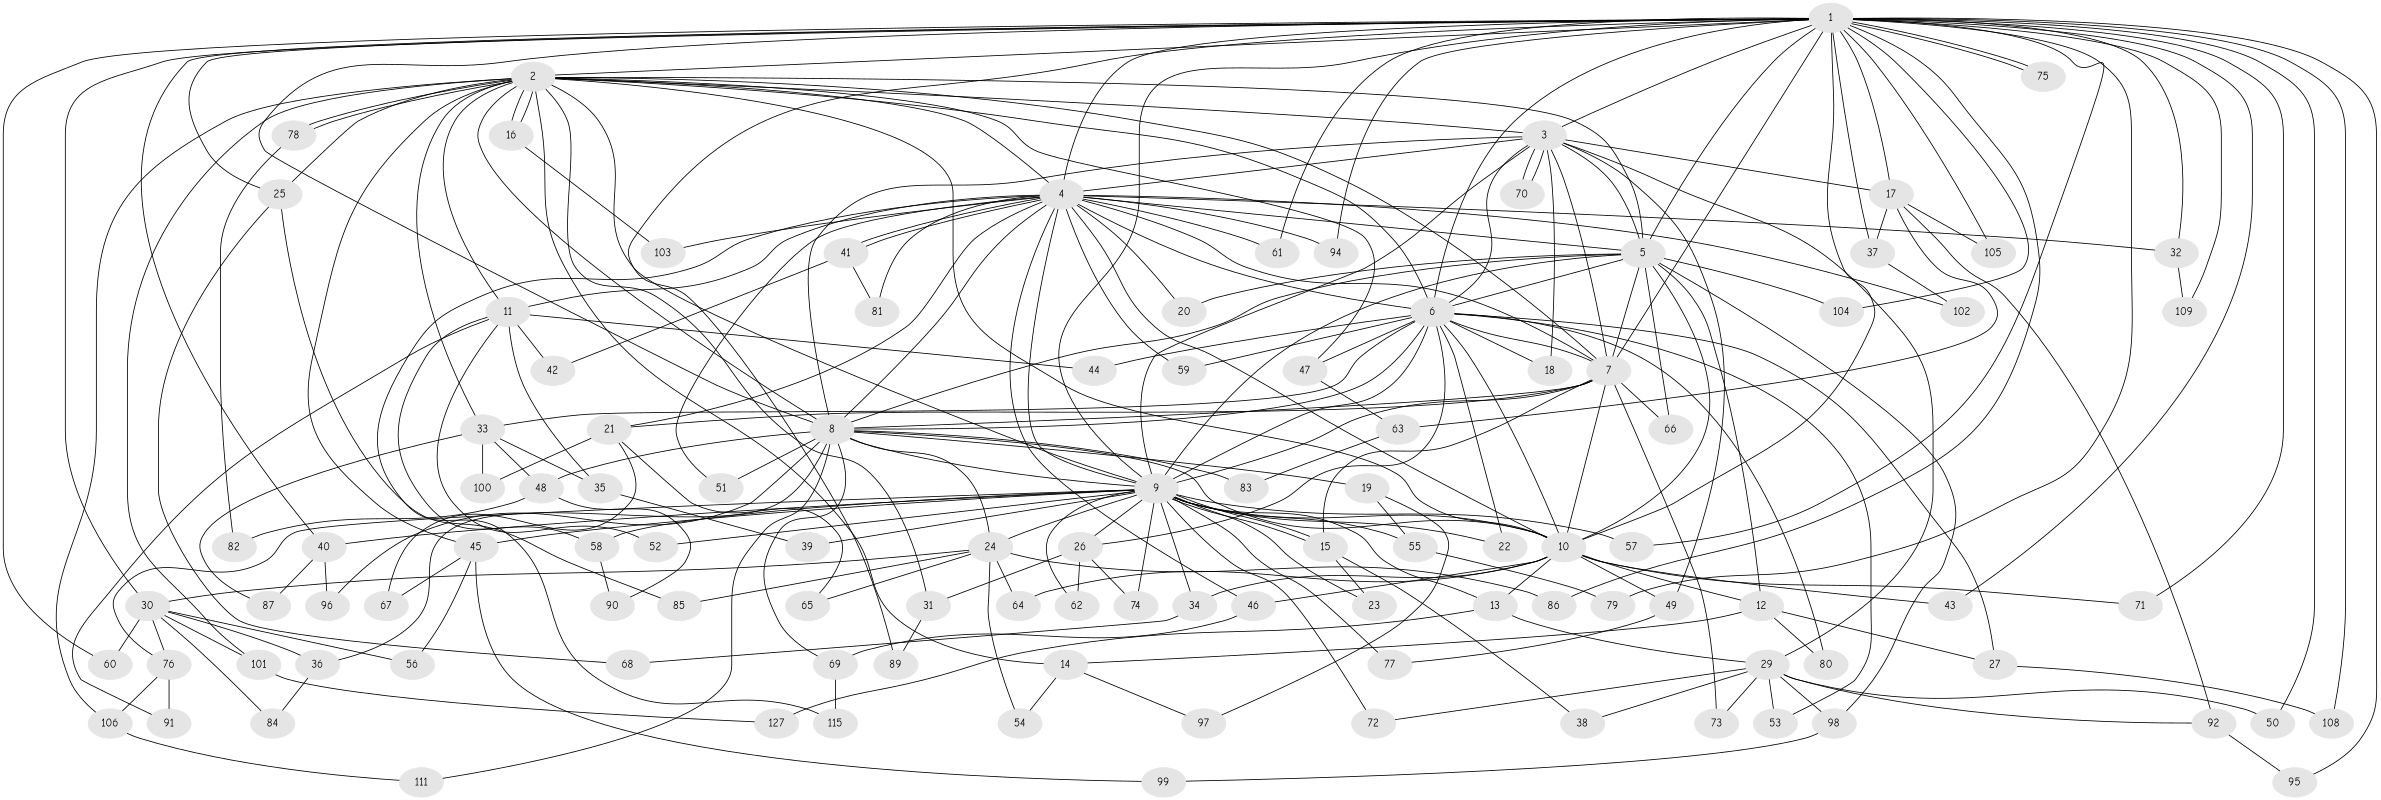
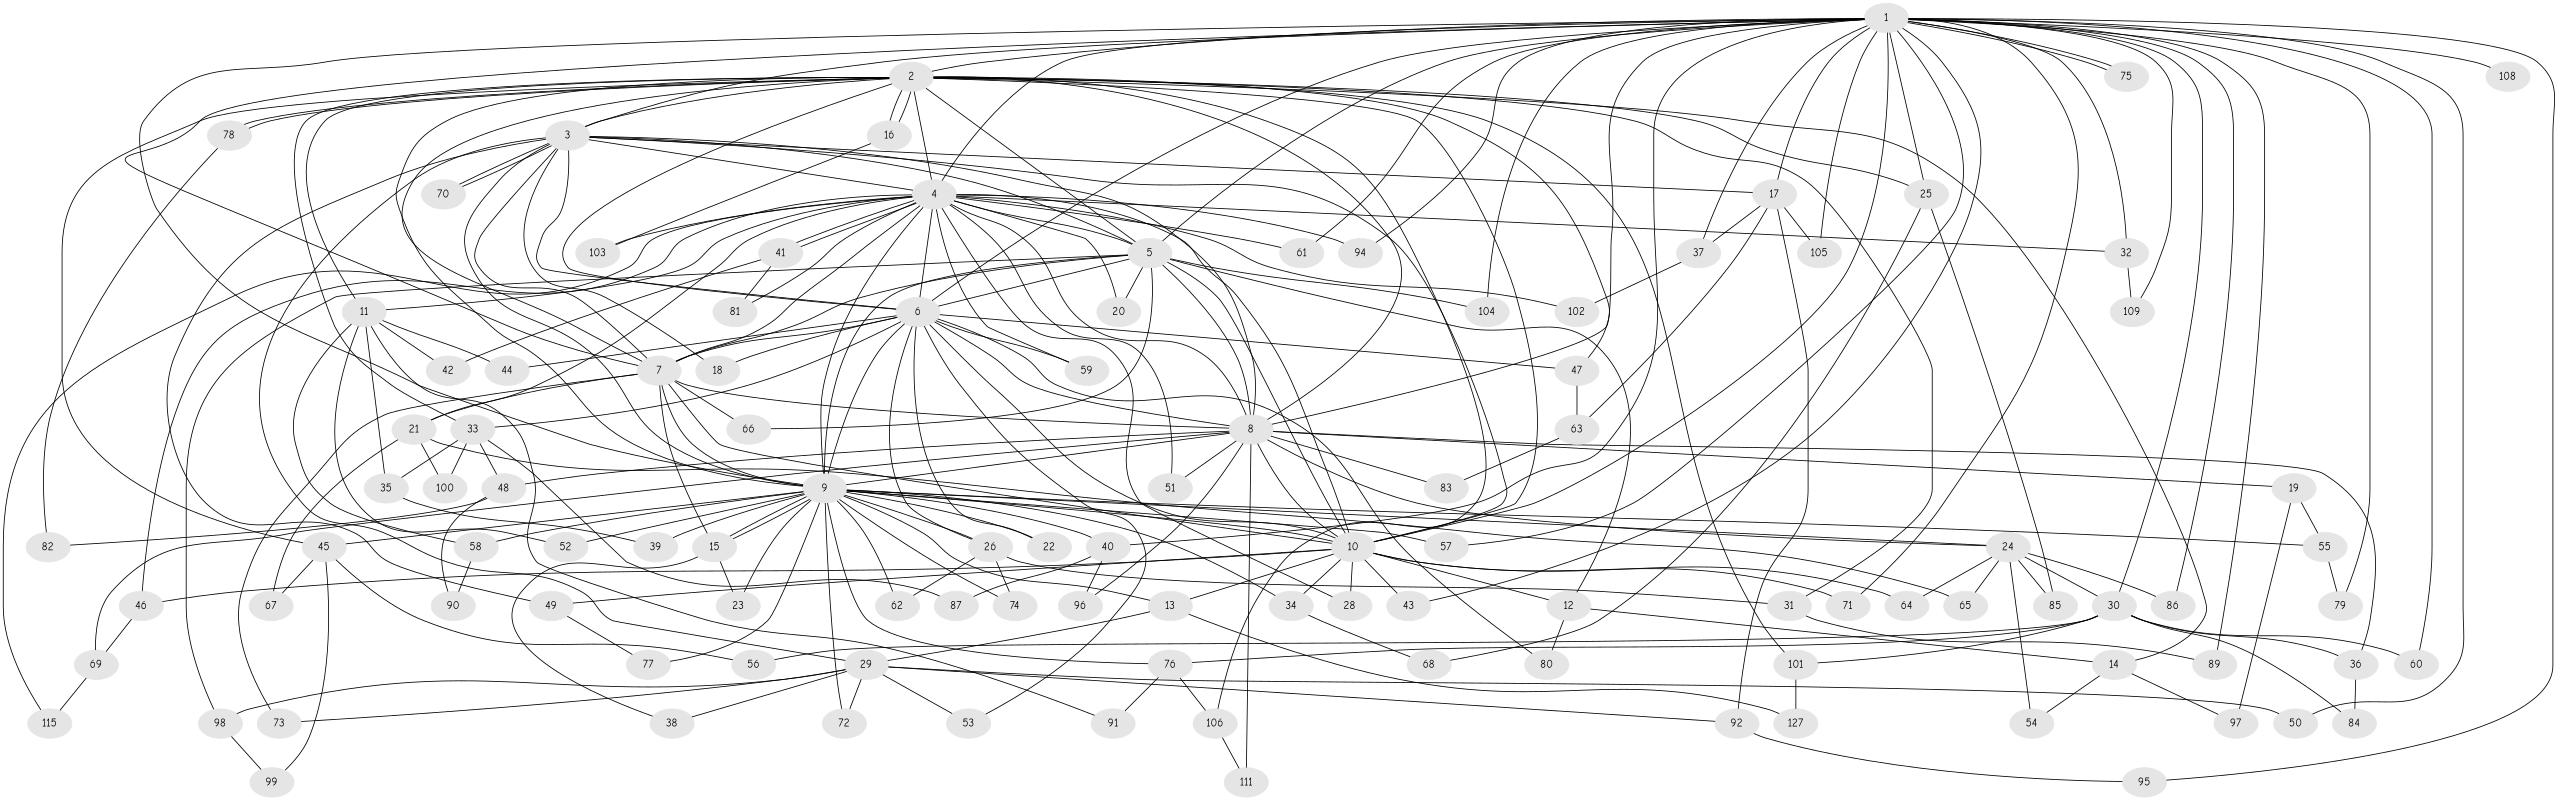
edge "3" -- "10": added
node "28": added
node "27": removed
